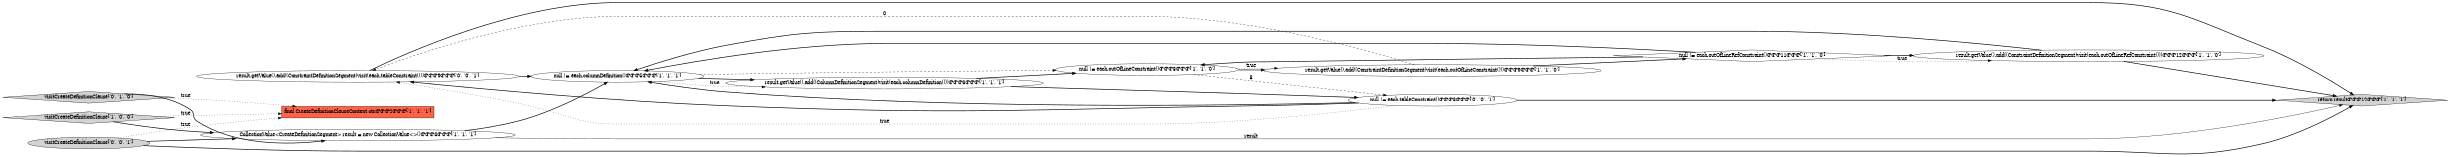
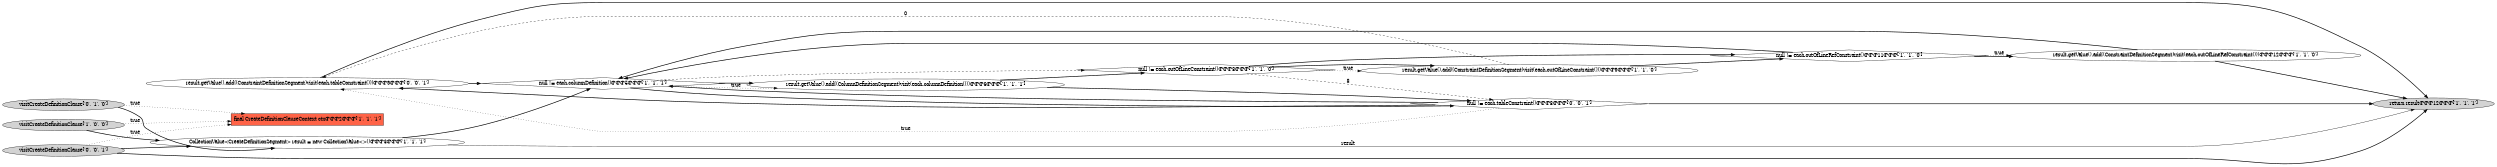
edge "null != each.outOfLineRefConstraint()@@@11@@@['1', '1', '0']" -> "null != each.outOfLineConstraint()@@@8@@@['1', '1', '0']": reversed
node "null != each.outOfLineConstraint()@@@8@@@['1', '1', '0']": shape ellipse -> diamond
node "null != each.columnDefinition()@@@5@@@['1', '1', '1']": shape ellipse -> diamond
node "visitCreateDefinitionClause['0', '1', '0']": shape diamond -> ellipse
node "null != each.tableConstraint()@@@8@@@['0', '0', '1']": shape ellipse -> diamond
node "return result@@@12@@@['1', '1', '1']": shape diamond -> ellipse
edge "null != each.columnDefinition()@@@5@@@['1', '1', '1']" -> "null != each.tableConstraint()@@@8@@@['0', '0', '1']": added
node "visitCreateDefinitionClause['1', '0', '0']": shape diamond -> ellipse
